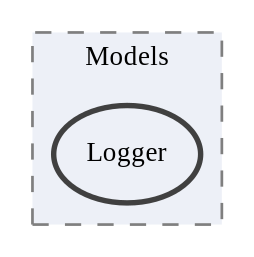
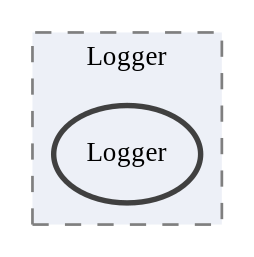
cluster "Models": label "Models" -> "Logger"
